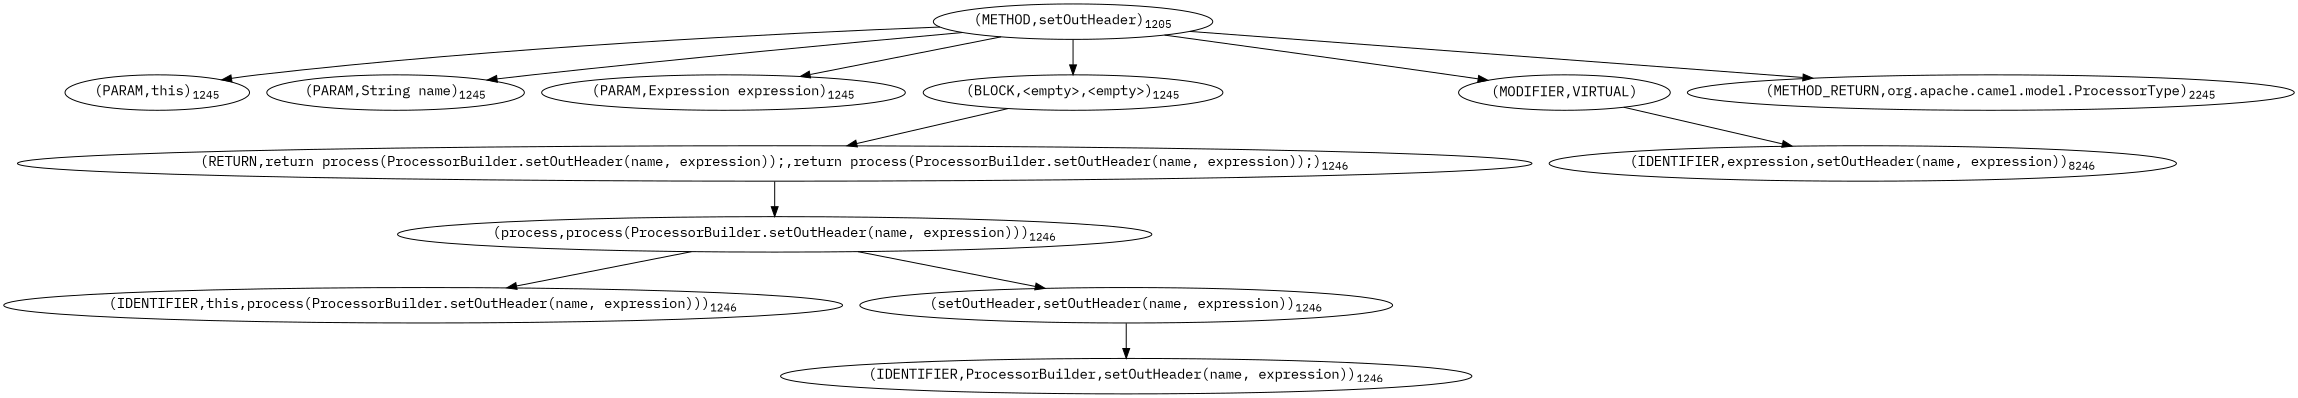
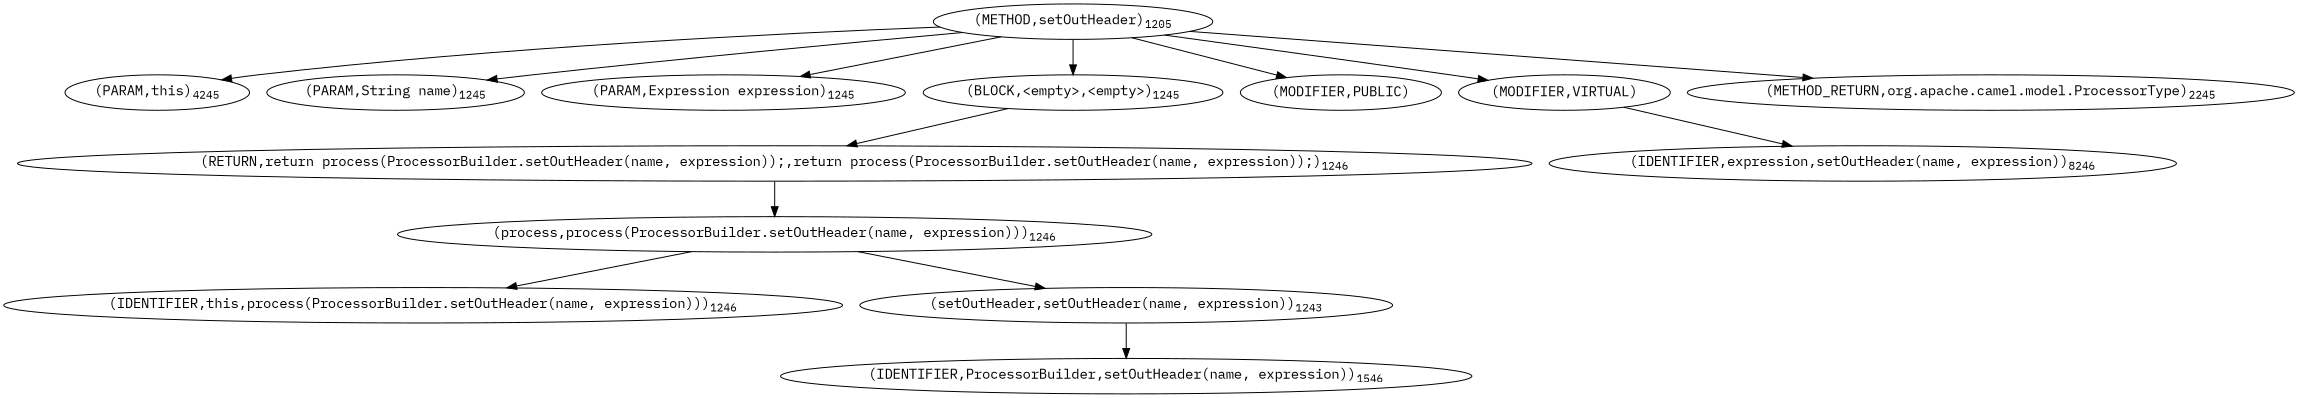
node "(PARAM,this)": text "1245" -> "4245"
node "(MODIFIER,PUBLIC)": added
node "(setOutHeader,setOutHeader(name, expression))": text "1246" -> "1243"
node "(IDENTIFIER,ProcessorBuilder,setOutHeader(name, expression))": text "1246" -> "1546"
